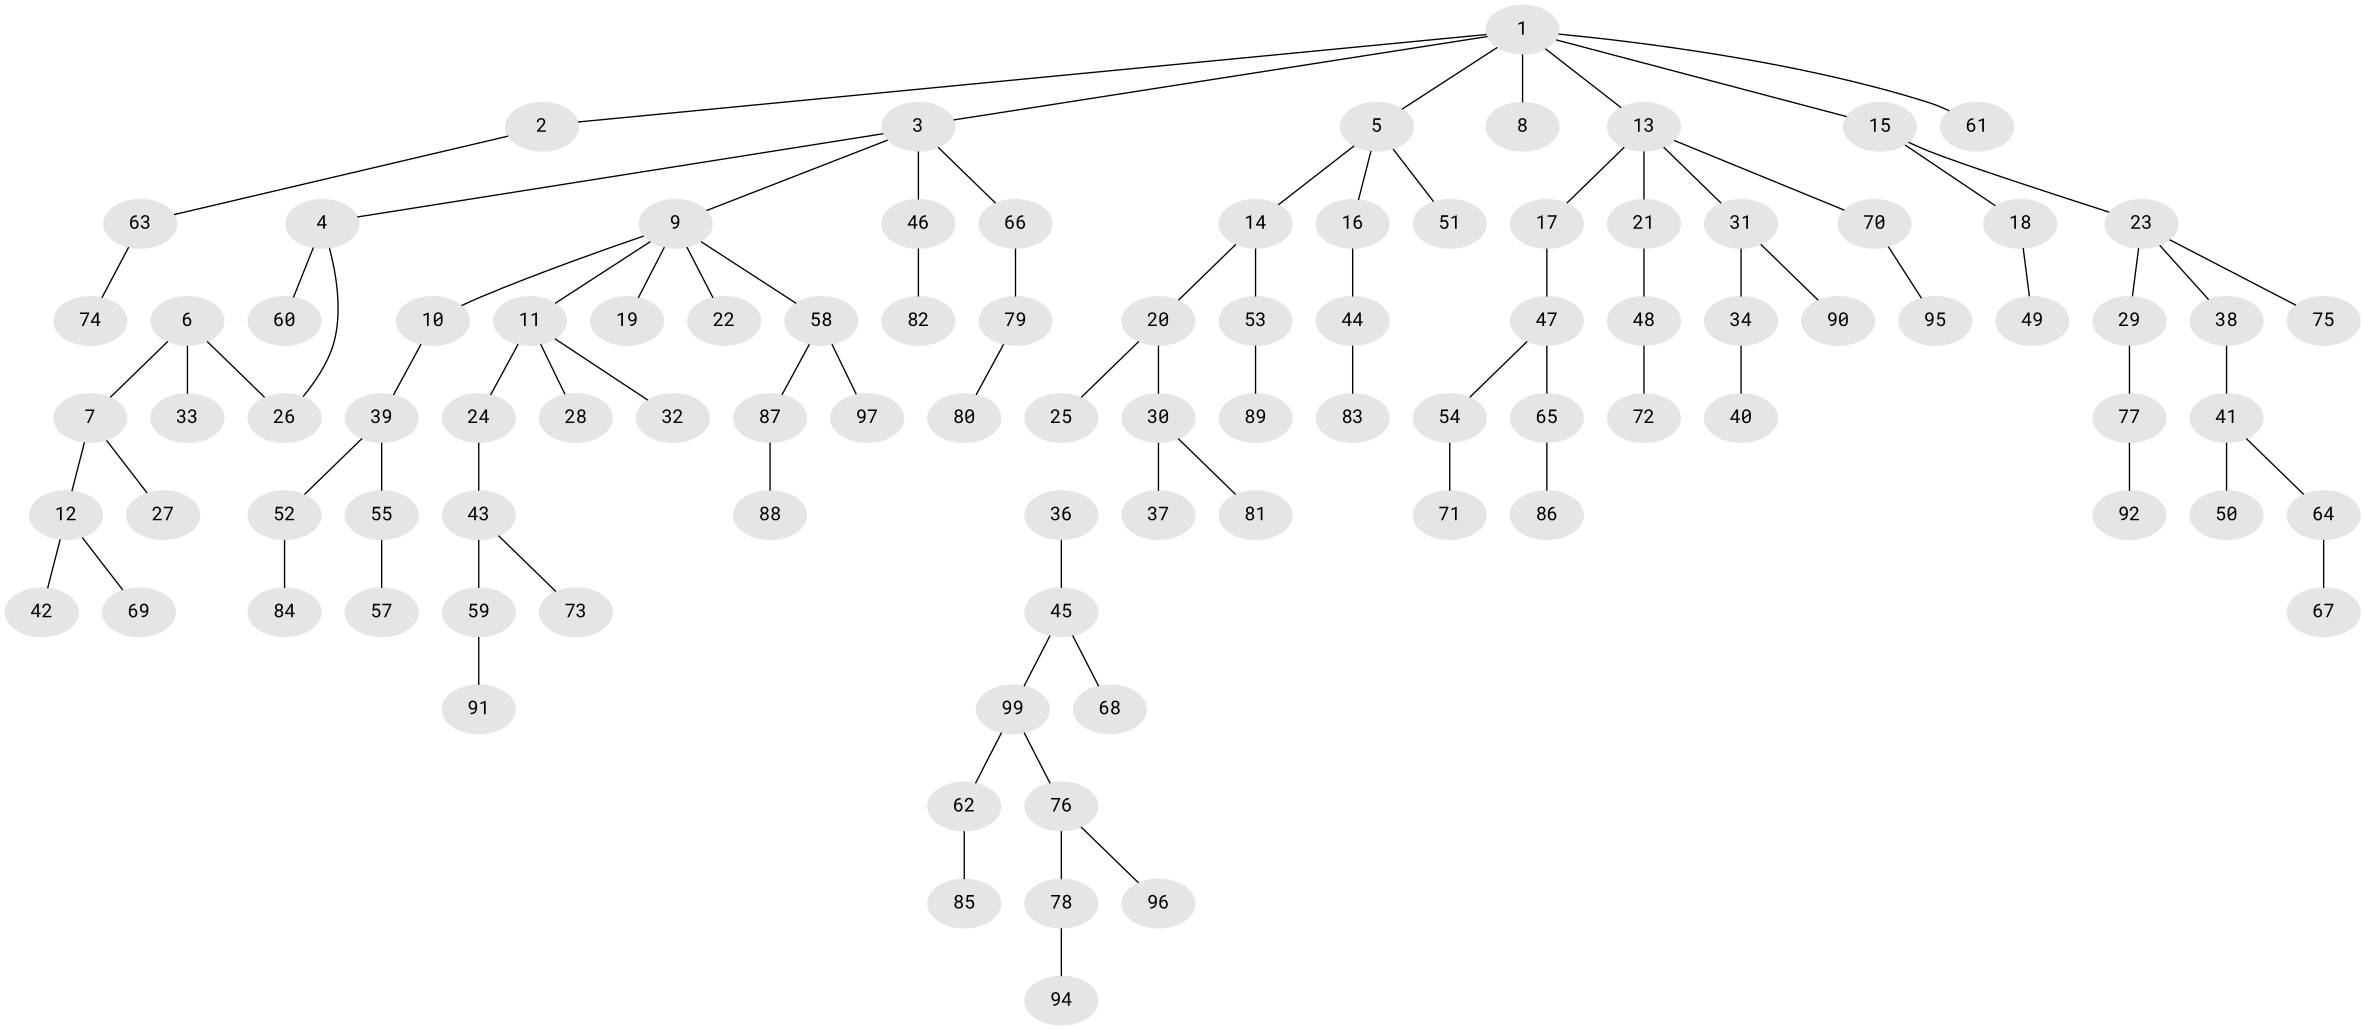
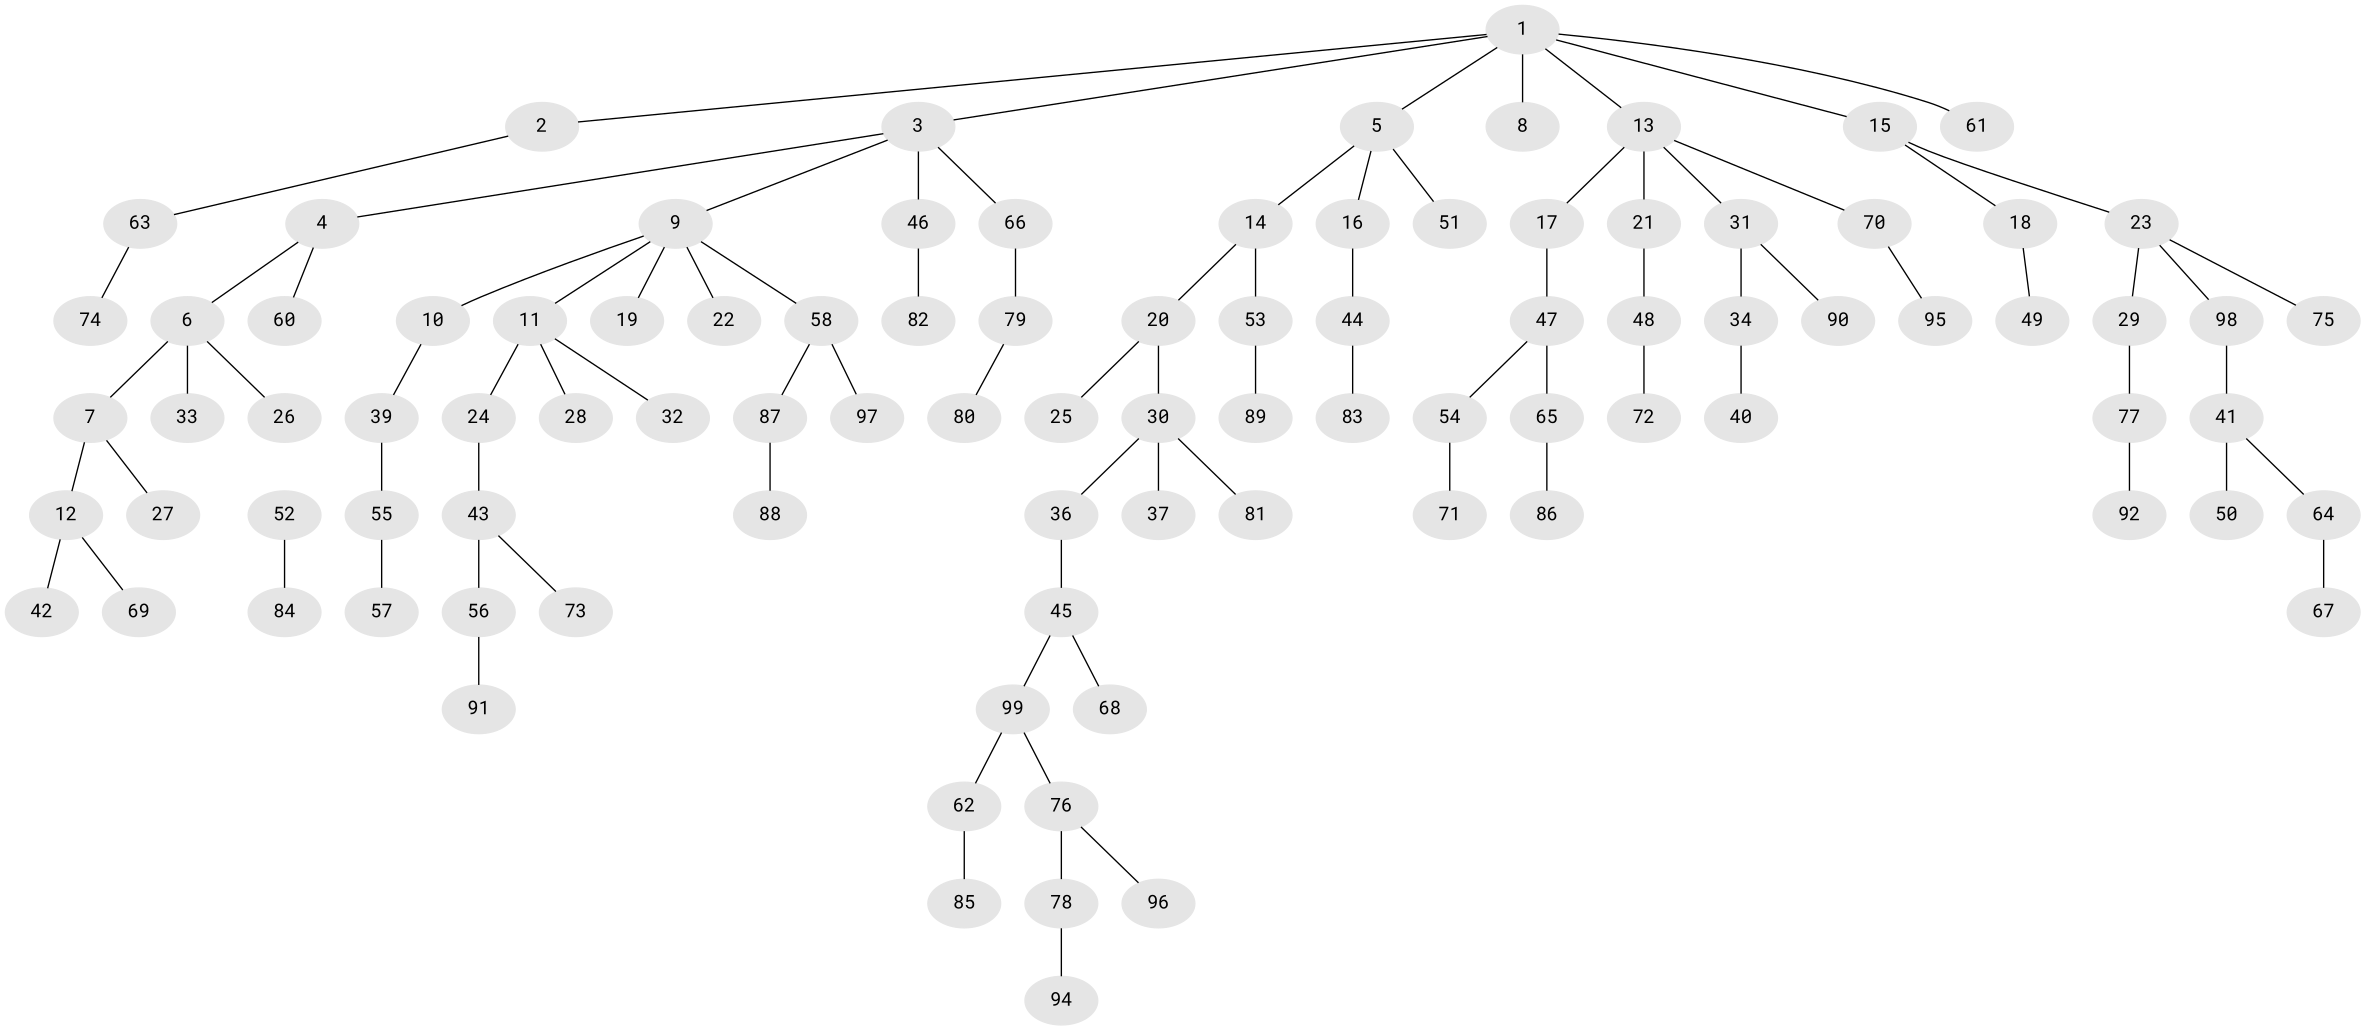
node "38": label "38" -> "98"
edge "4" -- "26": now "4" -- "6"
edge "39" -- "52": removed
edge "30" -- "36": added
node "59": label "59" -> "56"
